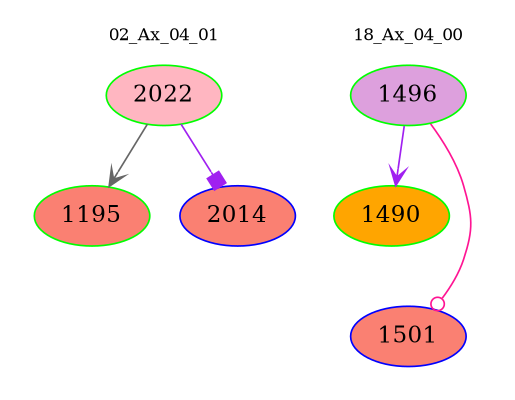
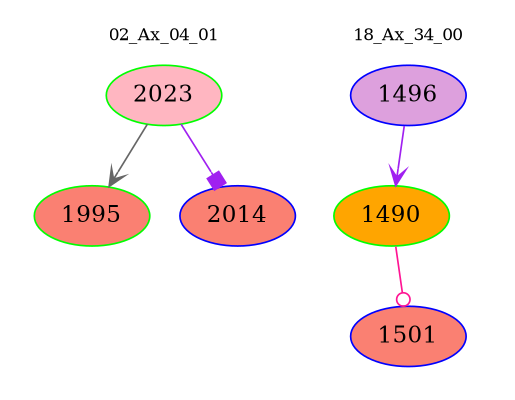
cluster "18_Ax_04_00": label "18_Ax_04_00" -> "18_Ax_34_00"
node "2022": label "2022" -> "2023"
node "1496": color green -> blue
edge "1496" -> "1501": now "1490" -> "1501"
node "1195": label "1195" -> "1995"
